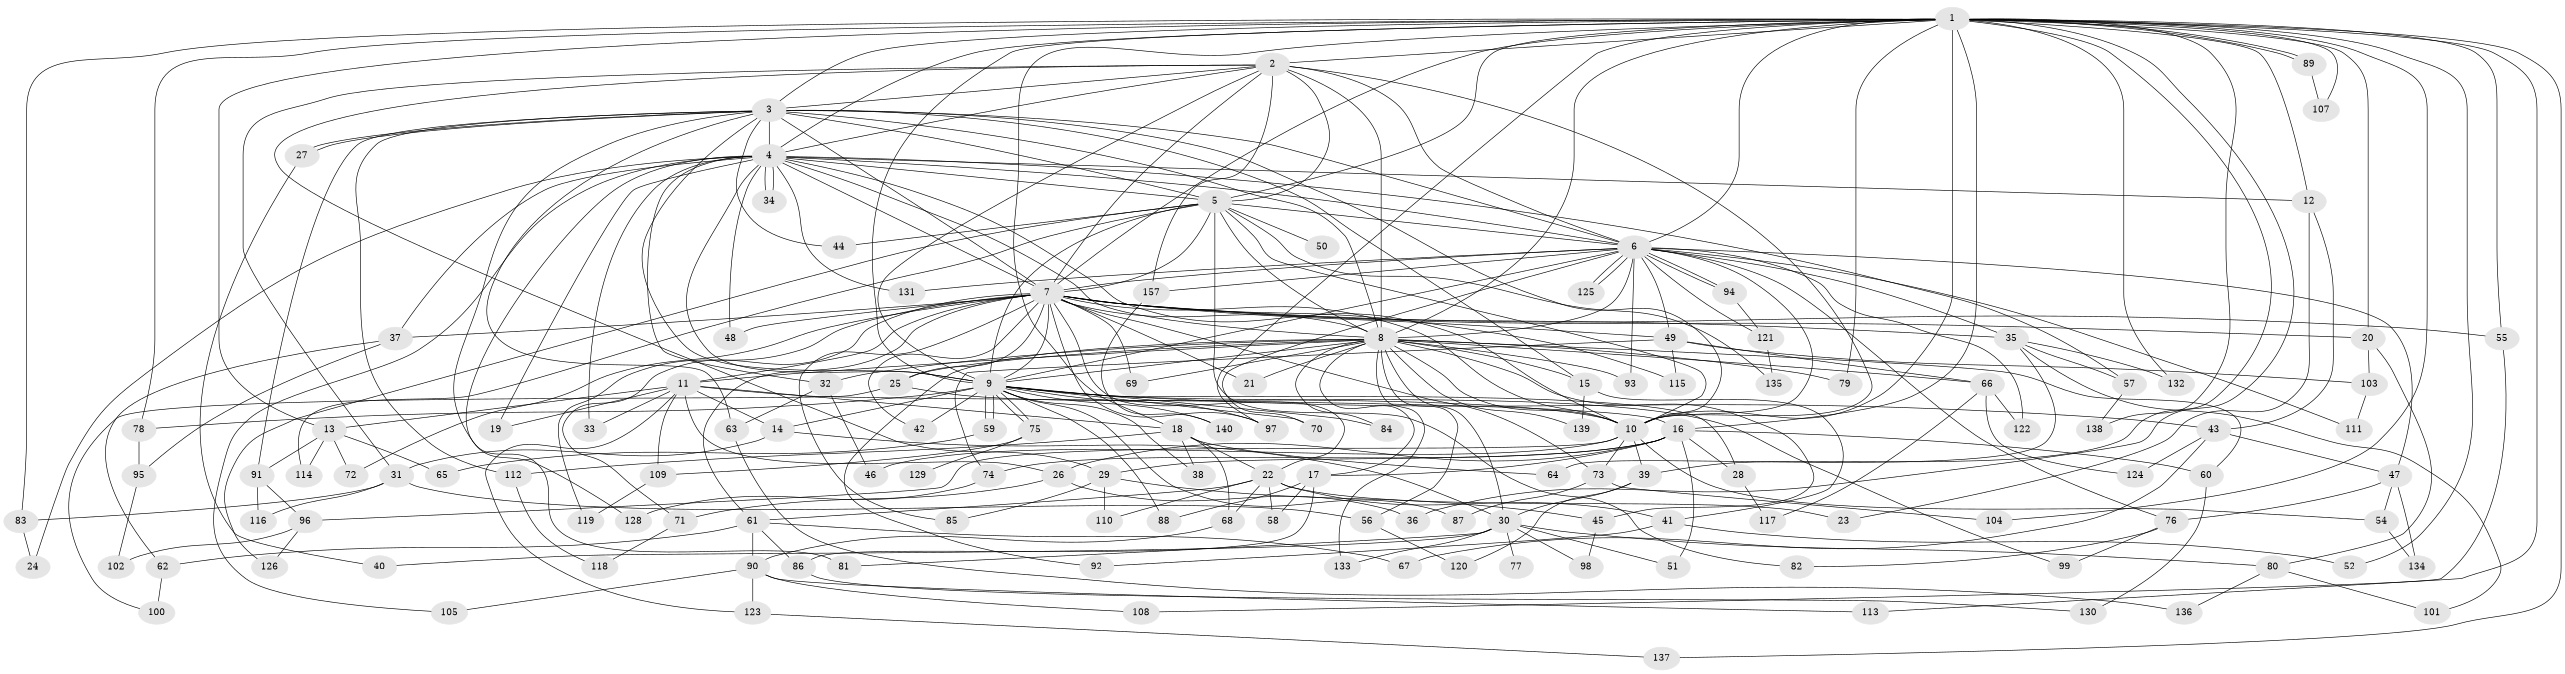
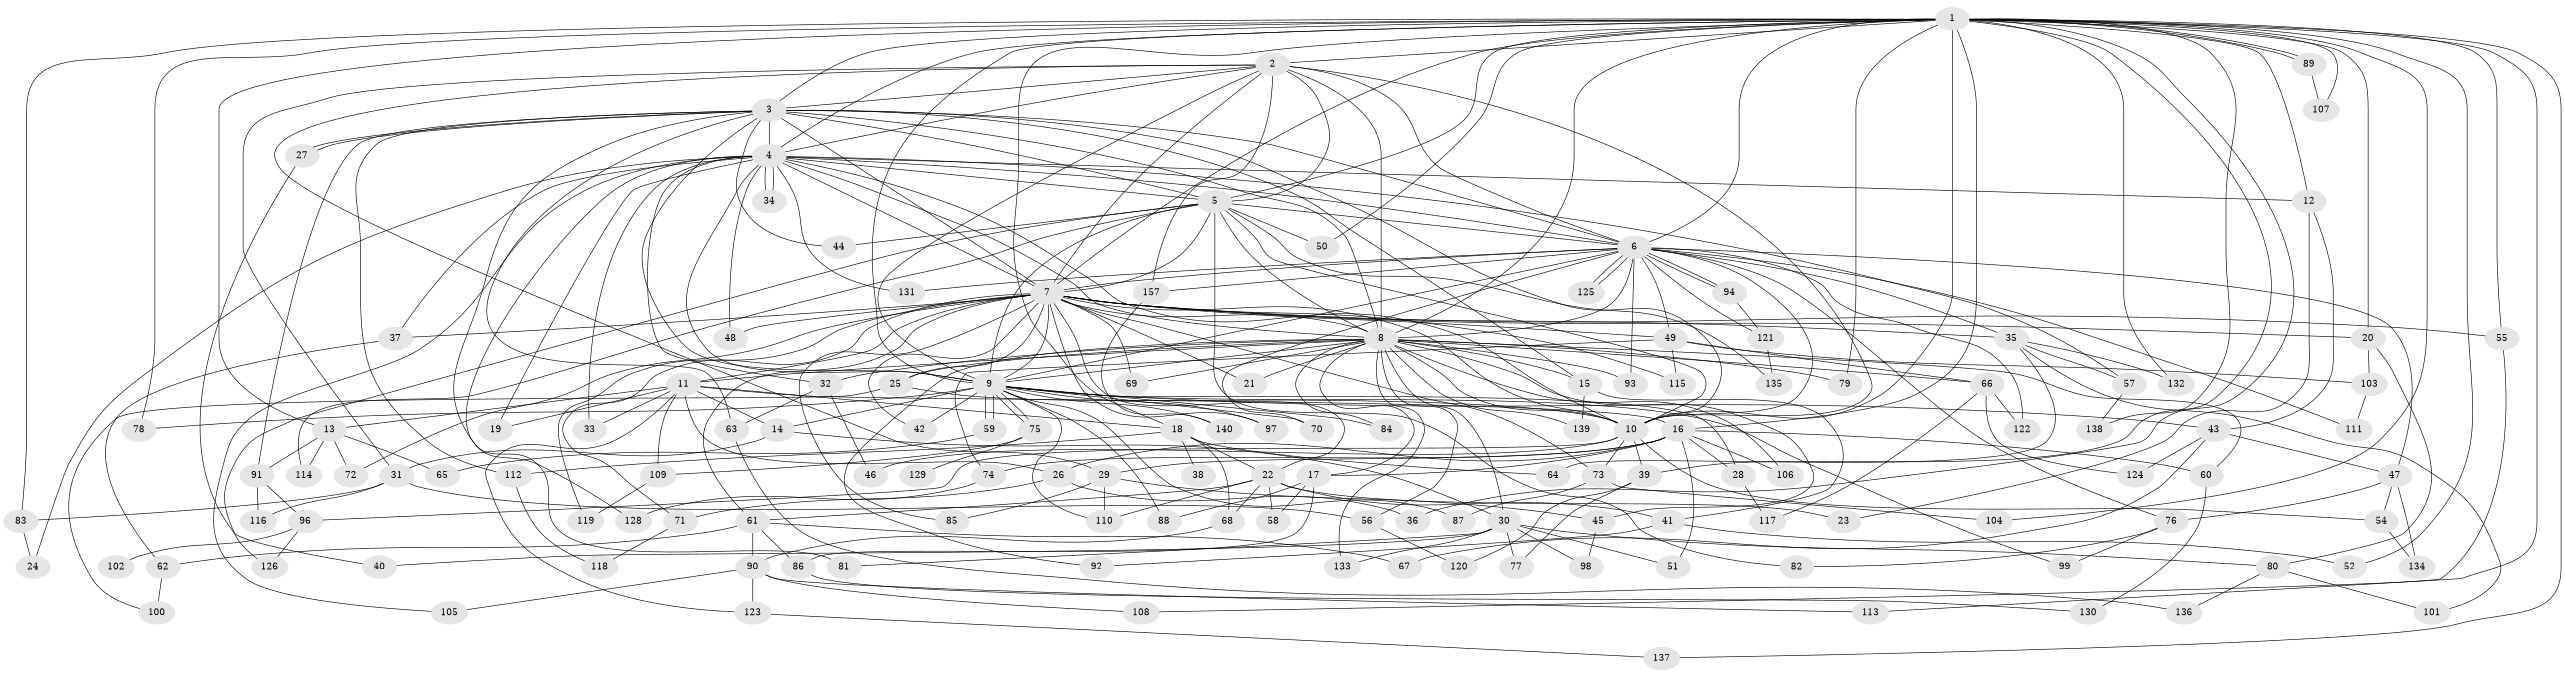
edge "1" -- "97": now "1" -- "50"
edge "9" -- "38": now "9" -- "110"
node "95": removed
node "106": added
edge "39" -- "30": now "39" -- "77"
